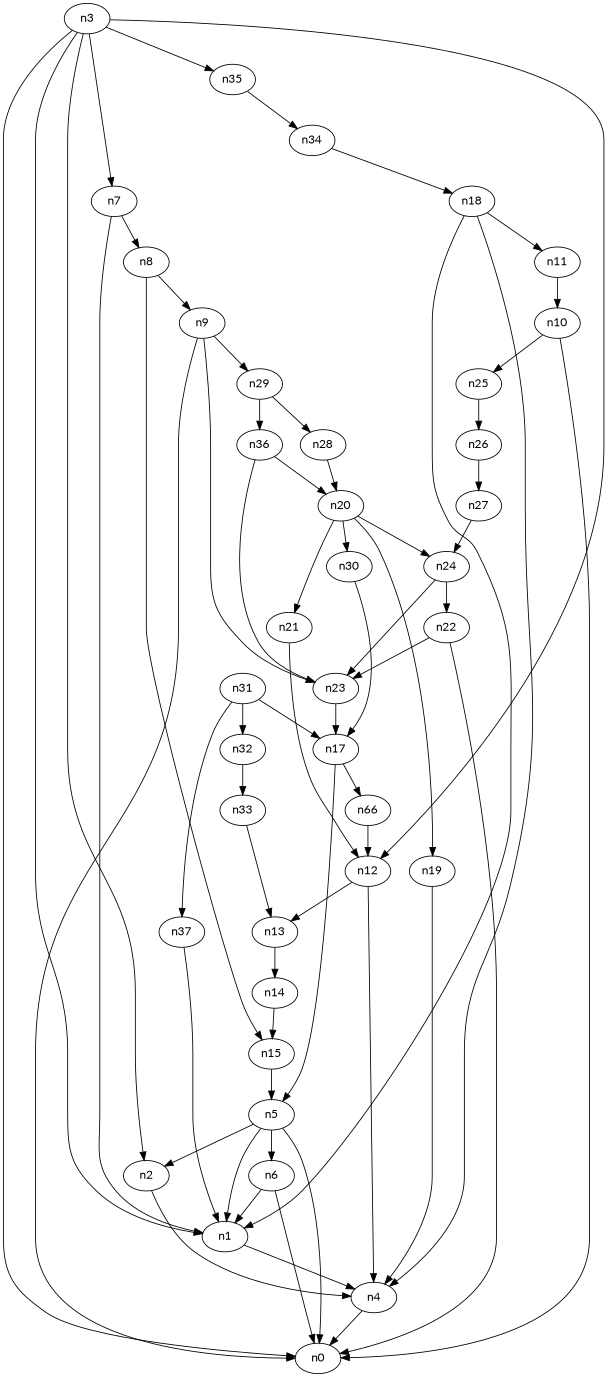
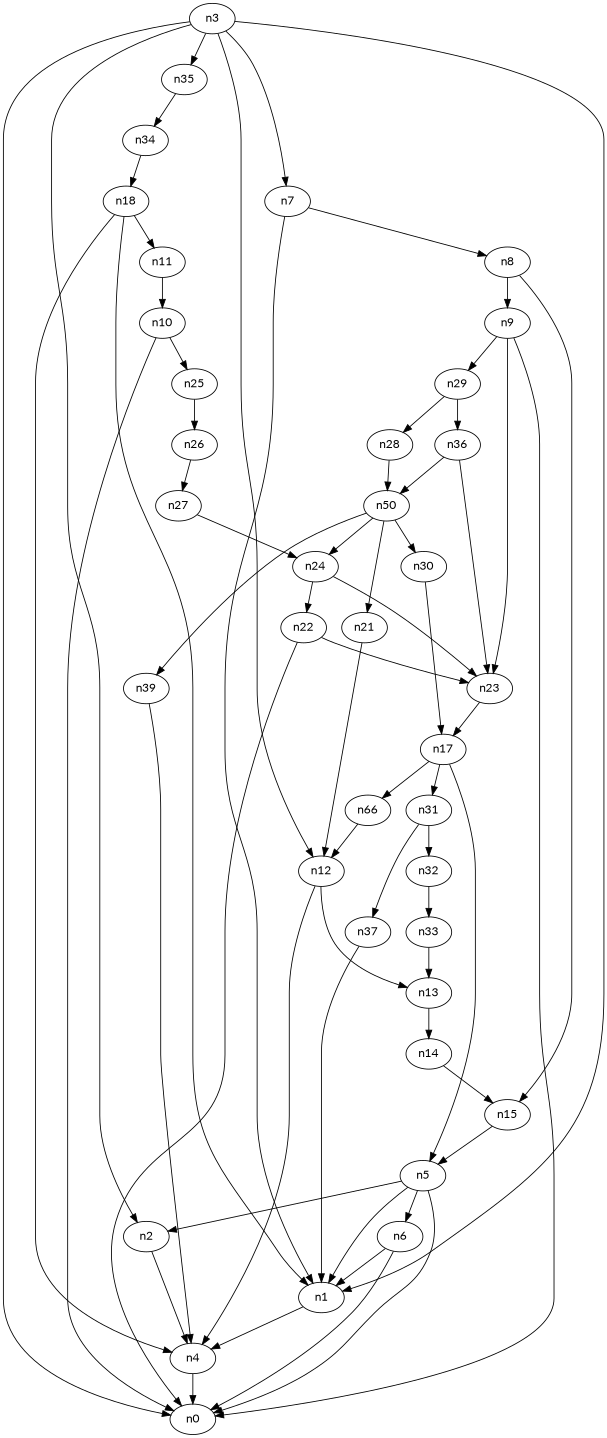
node "n20": label "n20" -> "n50"
edge "n31" -> "n17": reversed
node "n19": label "n19" -> "n39"
